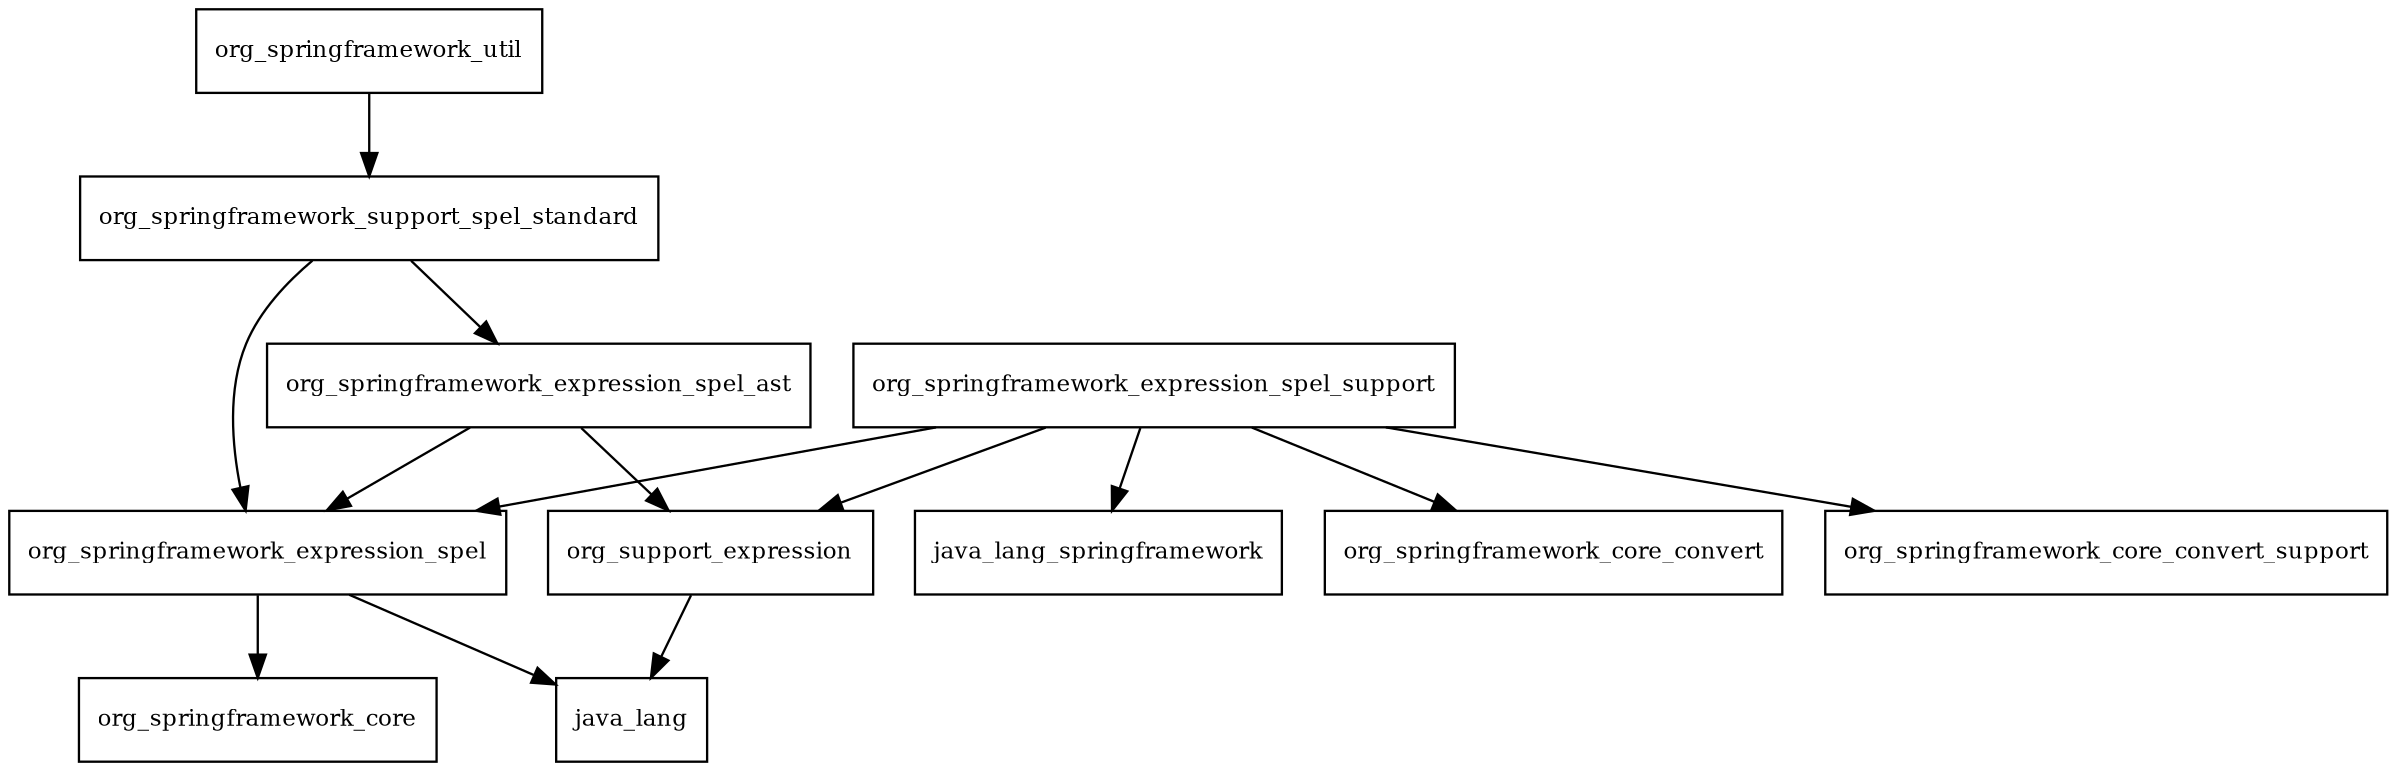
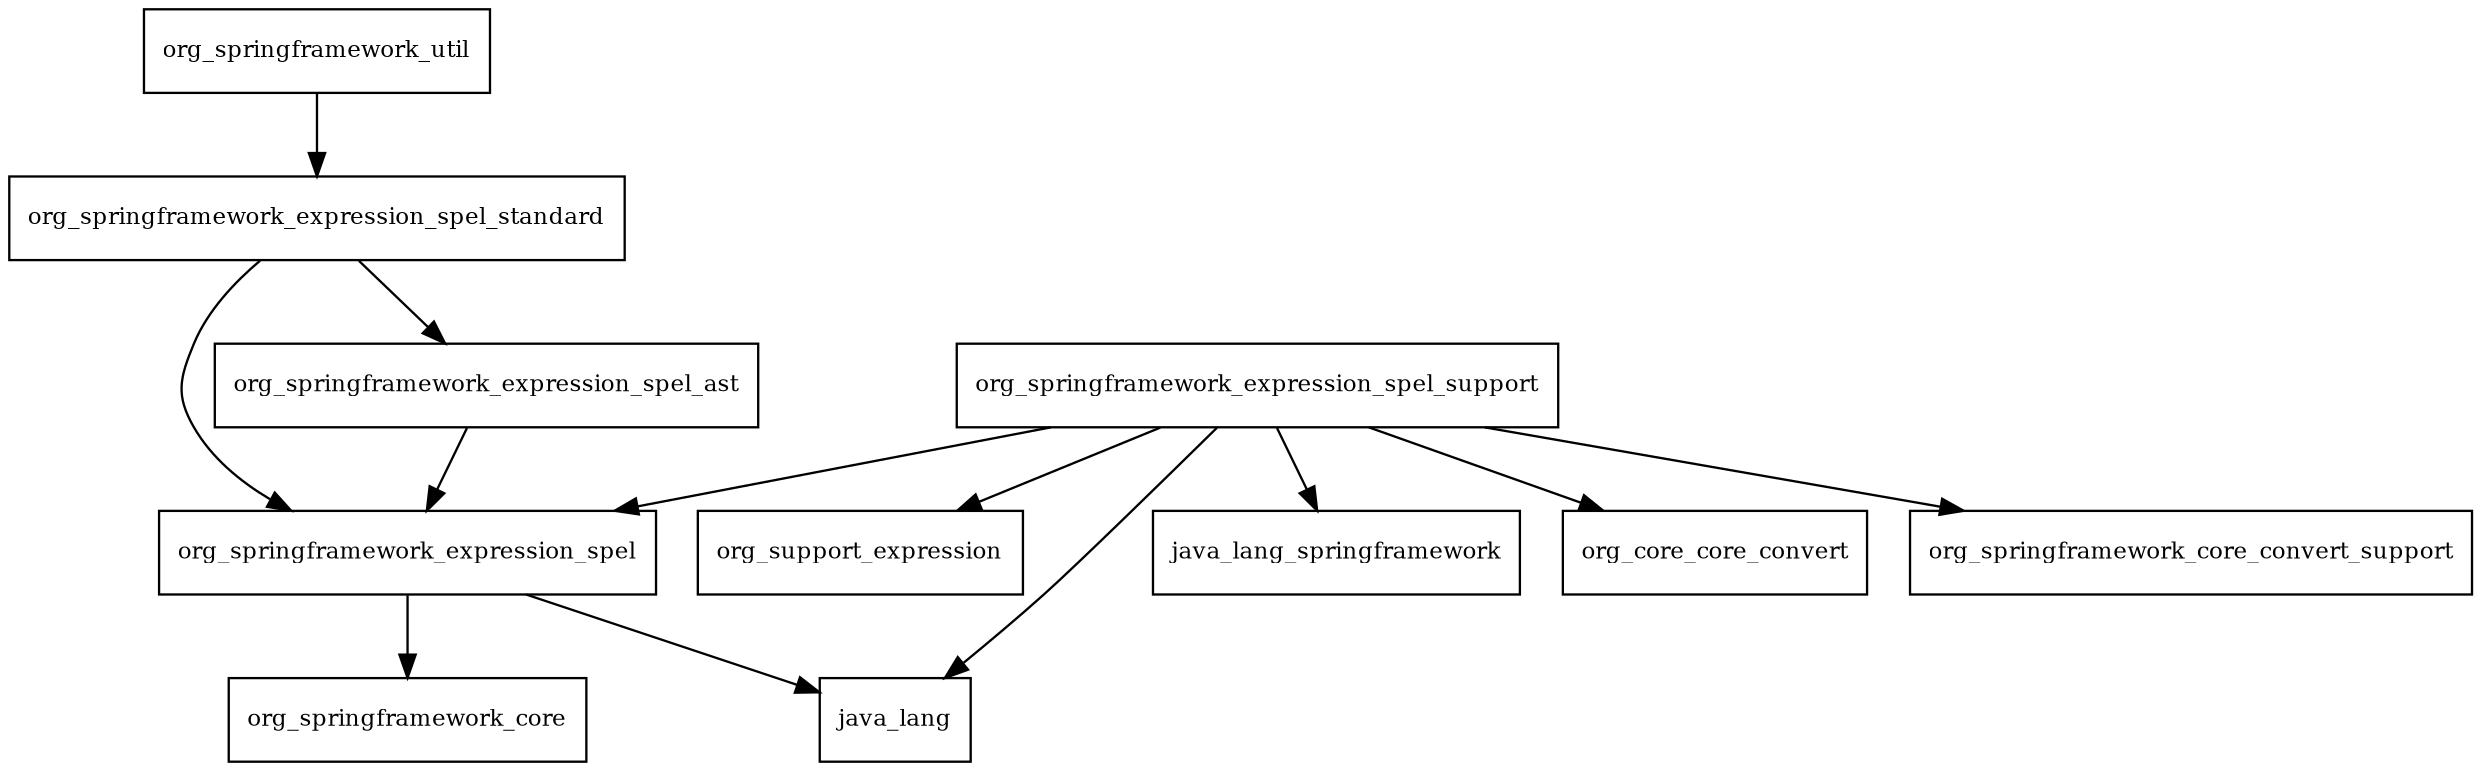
node "org_springframework_support_spel_standard": label "org_springframework_support_spel_standard" -> "org_springframework_expression_spel_standard"
edge "org_springframework_expression_spel_ast" -> "org_support_expression": removed
node "org_springframework_core_convert": label "org_springframework_core_convert" -> "org_core_core_convert"
edge "org_support_expression" -> "java_lang": now "org_springframework_expression_spel_support" -> "java_lang"
